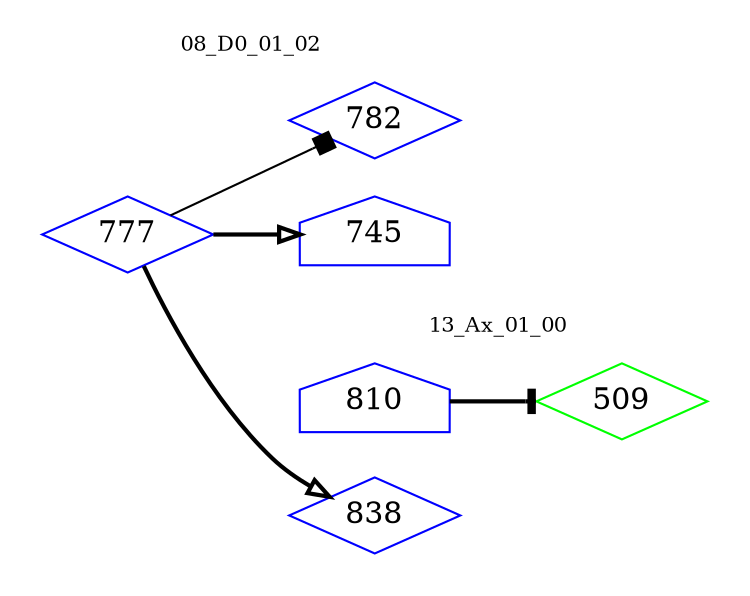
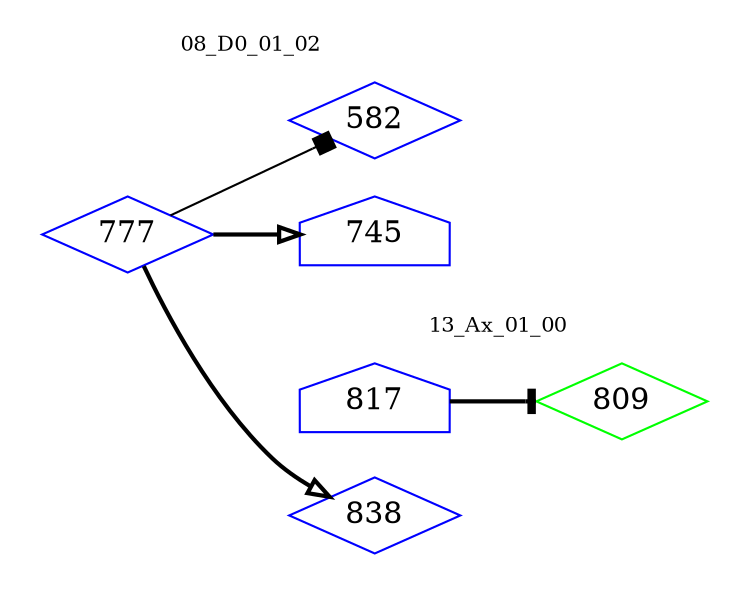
node "782": label "782" -> "582"
node "810": label "810" -> "817"
node "509": label "509" -> "809"
